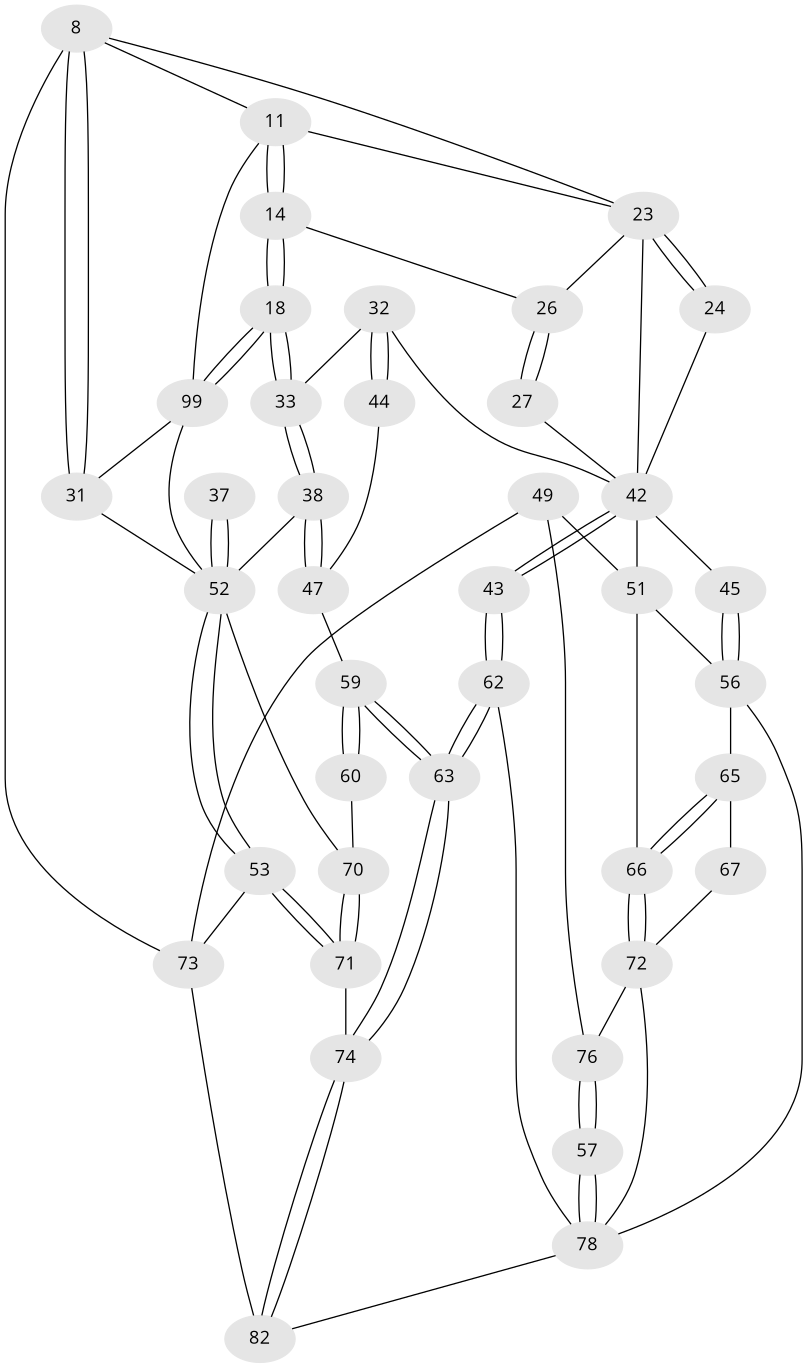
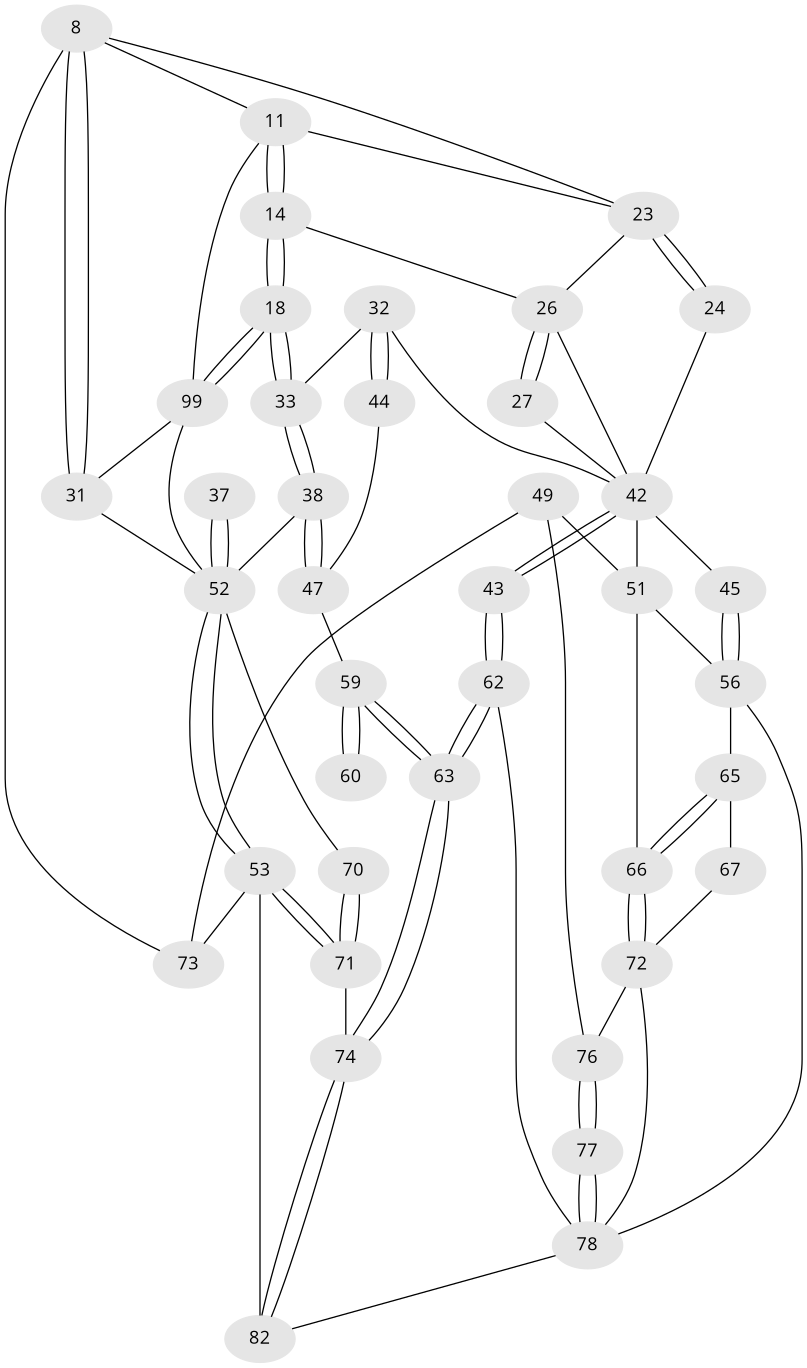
edge "23" -- "42": now "26" -- "42"
edge "60" -- "70": removed
node "57": label "57" -> "77"
edge "73" -- "82": now "53" -- "82"
